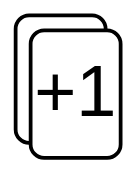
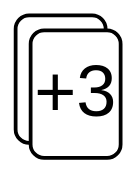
node "+1": label "+1" -> "+3"
